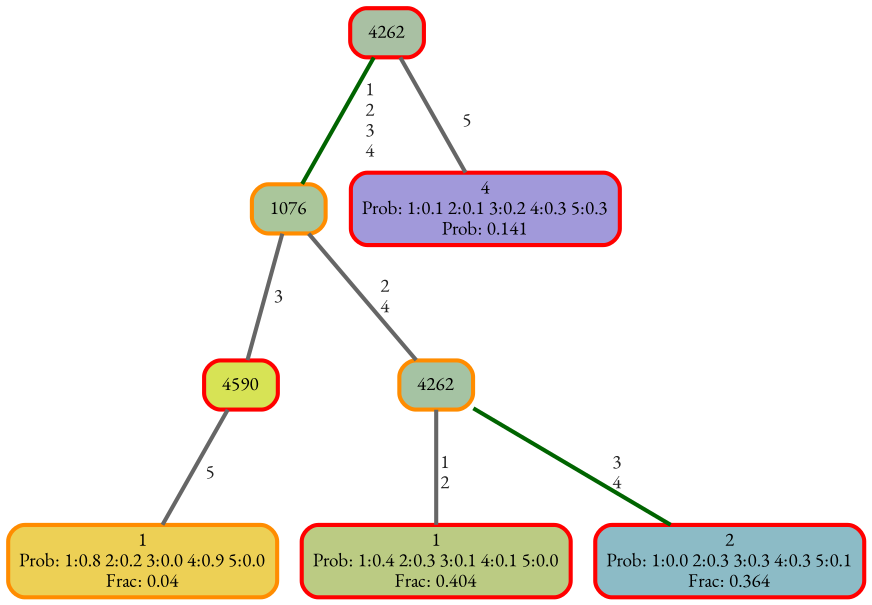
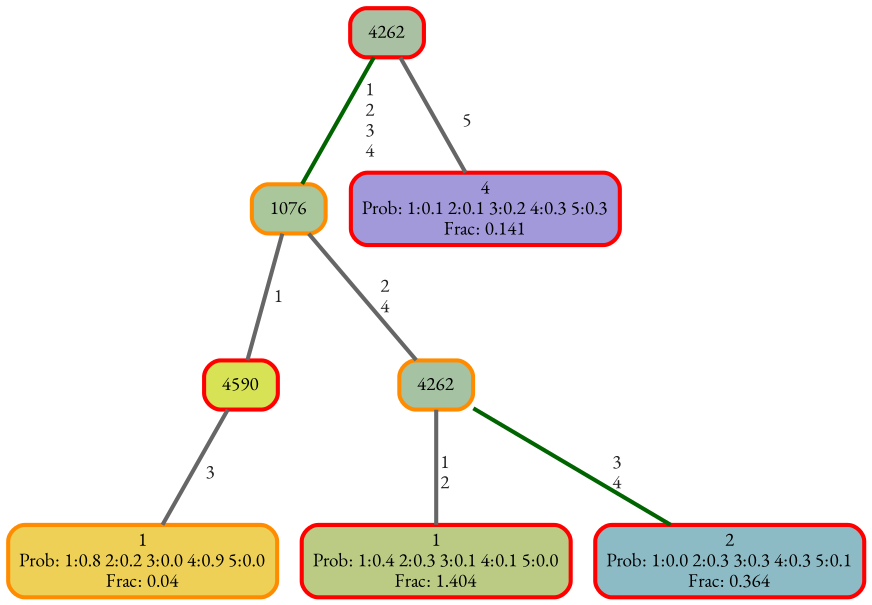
node "4 Prob: 1:0.1 2:0.1 3:0.2 4:0.3 5:0.3 Prob: 0.141": label "4 Prob: 1:0.1 2:0.1 3:0.2 4:0.3 5:0.3 Prob: 0.141" -> "4 Prob: 1:0.1 2:0.1 3:0.2 4:0.3 5:0.3 Frac: 0.141"
edge "1076" -- "4590": label " 3" -> " 1"
edge "4590" -- "1 Prob: 1:0.8 2:0.2 3:0.0 4:0.9 5:0.0 Frac: 0.04": label " 5" -> " 3"
node "1 Prob: 1:0.4 2:0.3 3:0.1 4:0.1 5:0.0 Frac: 0.404": label "1 Prob: 1:0.4 2:0.3 3:0.1 4:0.1 5:0.0 Frac: 0.404" -> "1 Prob: 1:0.4 2:0.3 3:0.1 4:0.1 5:0.0 Frac: 1.404"
